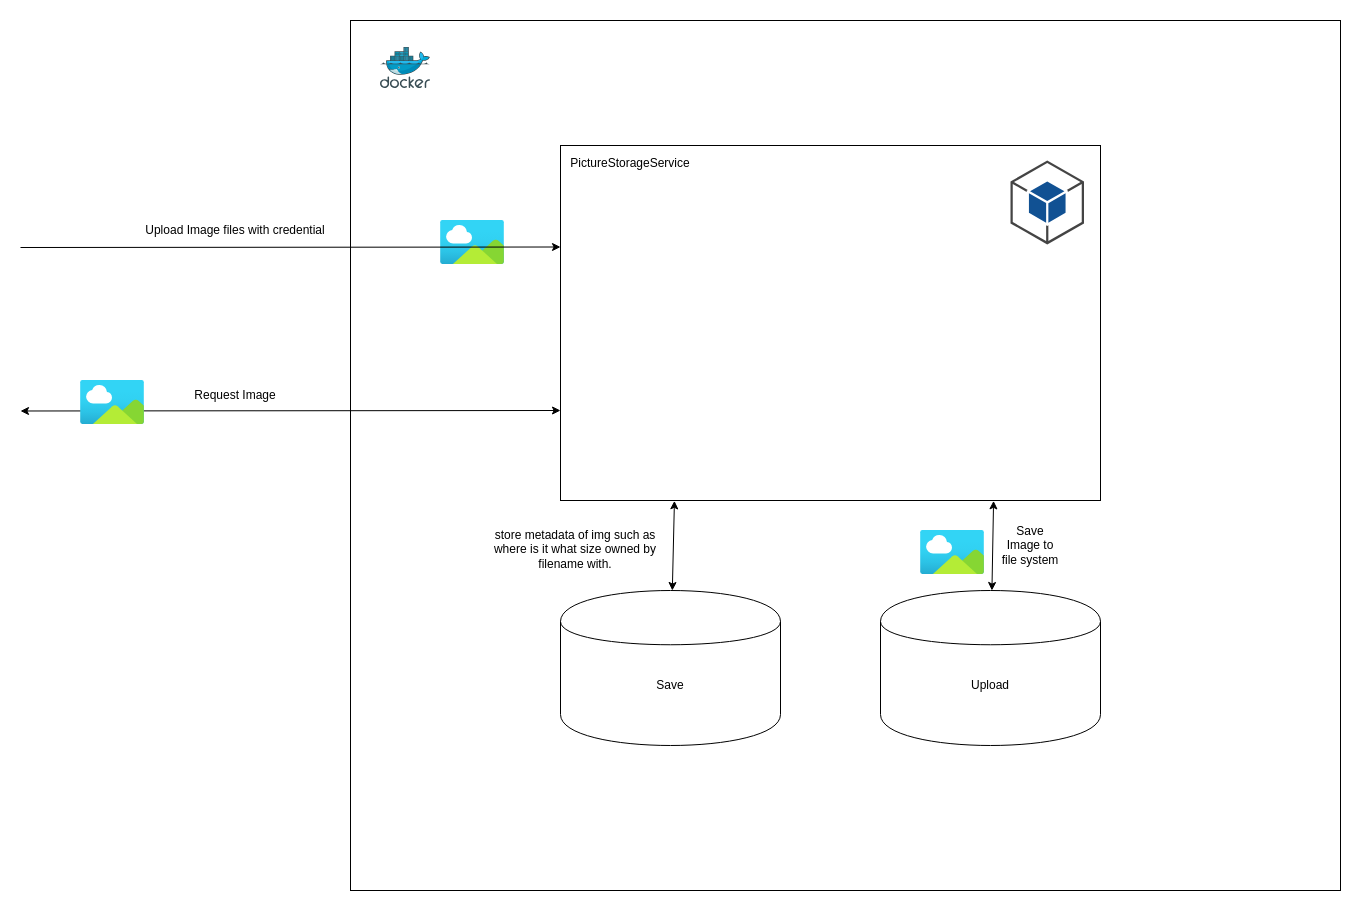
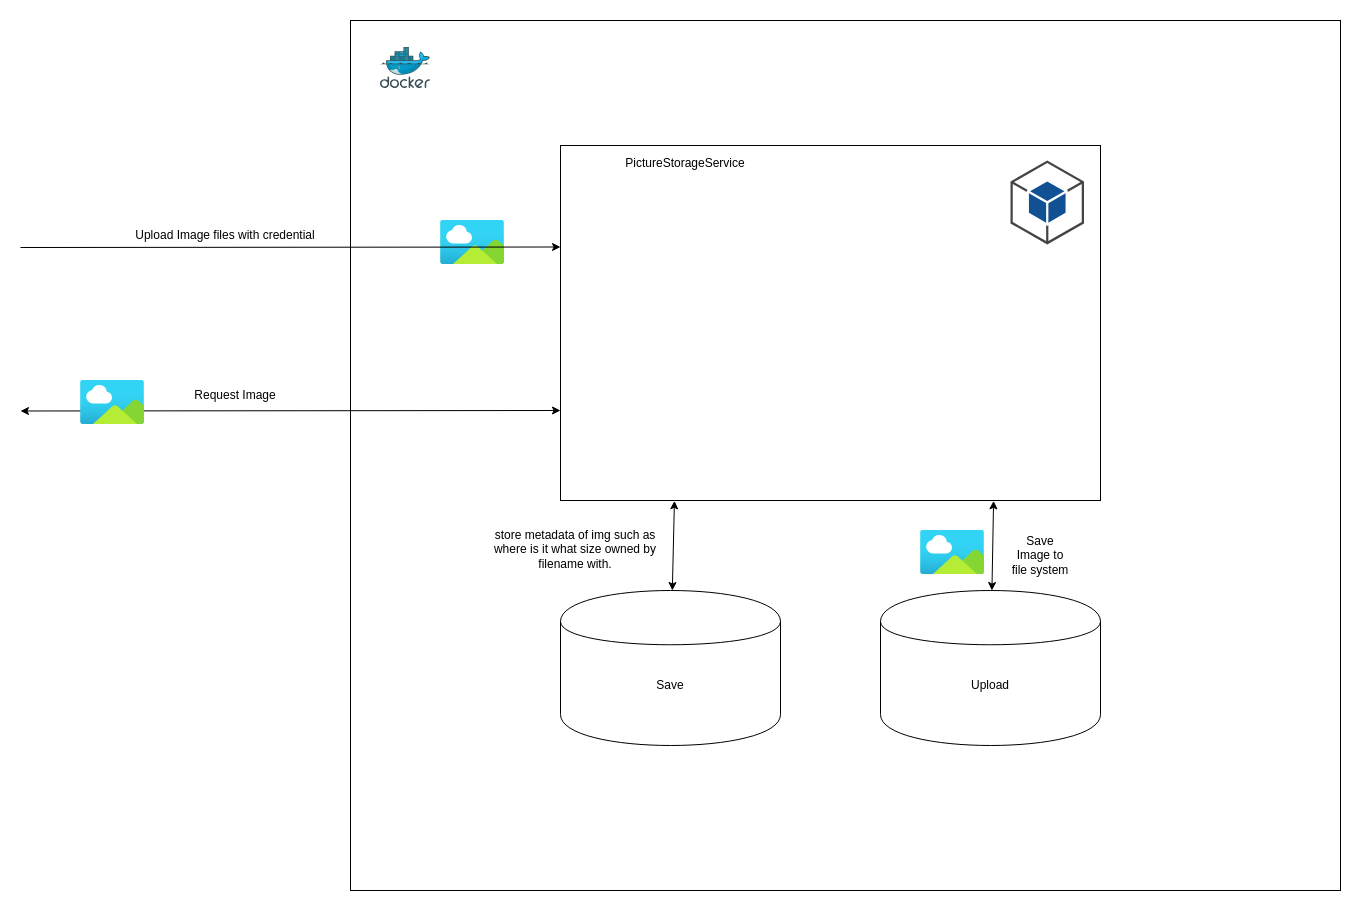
node "PictureStorageService": moved (631, 164) -> (686, 164)
node "Upload Image files with credential": moved (236, 231) -> (226, 236)
node "Save Image to file system": moved (1031, 546) -> (1041, 556)
